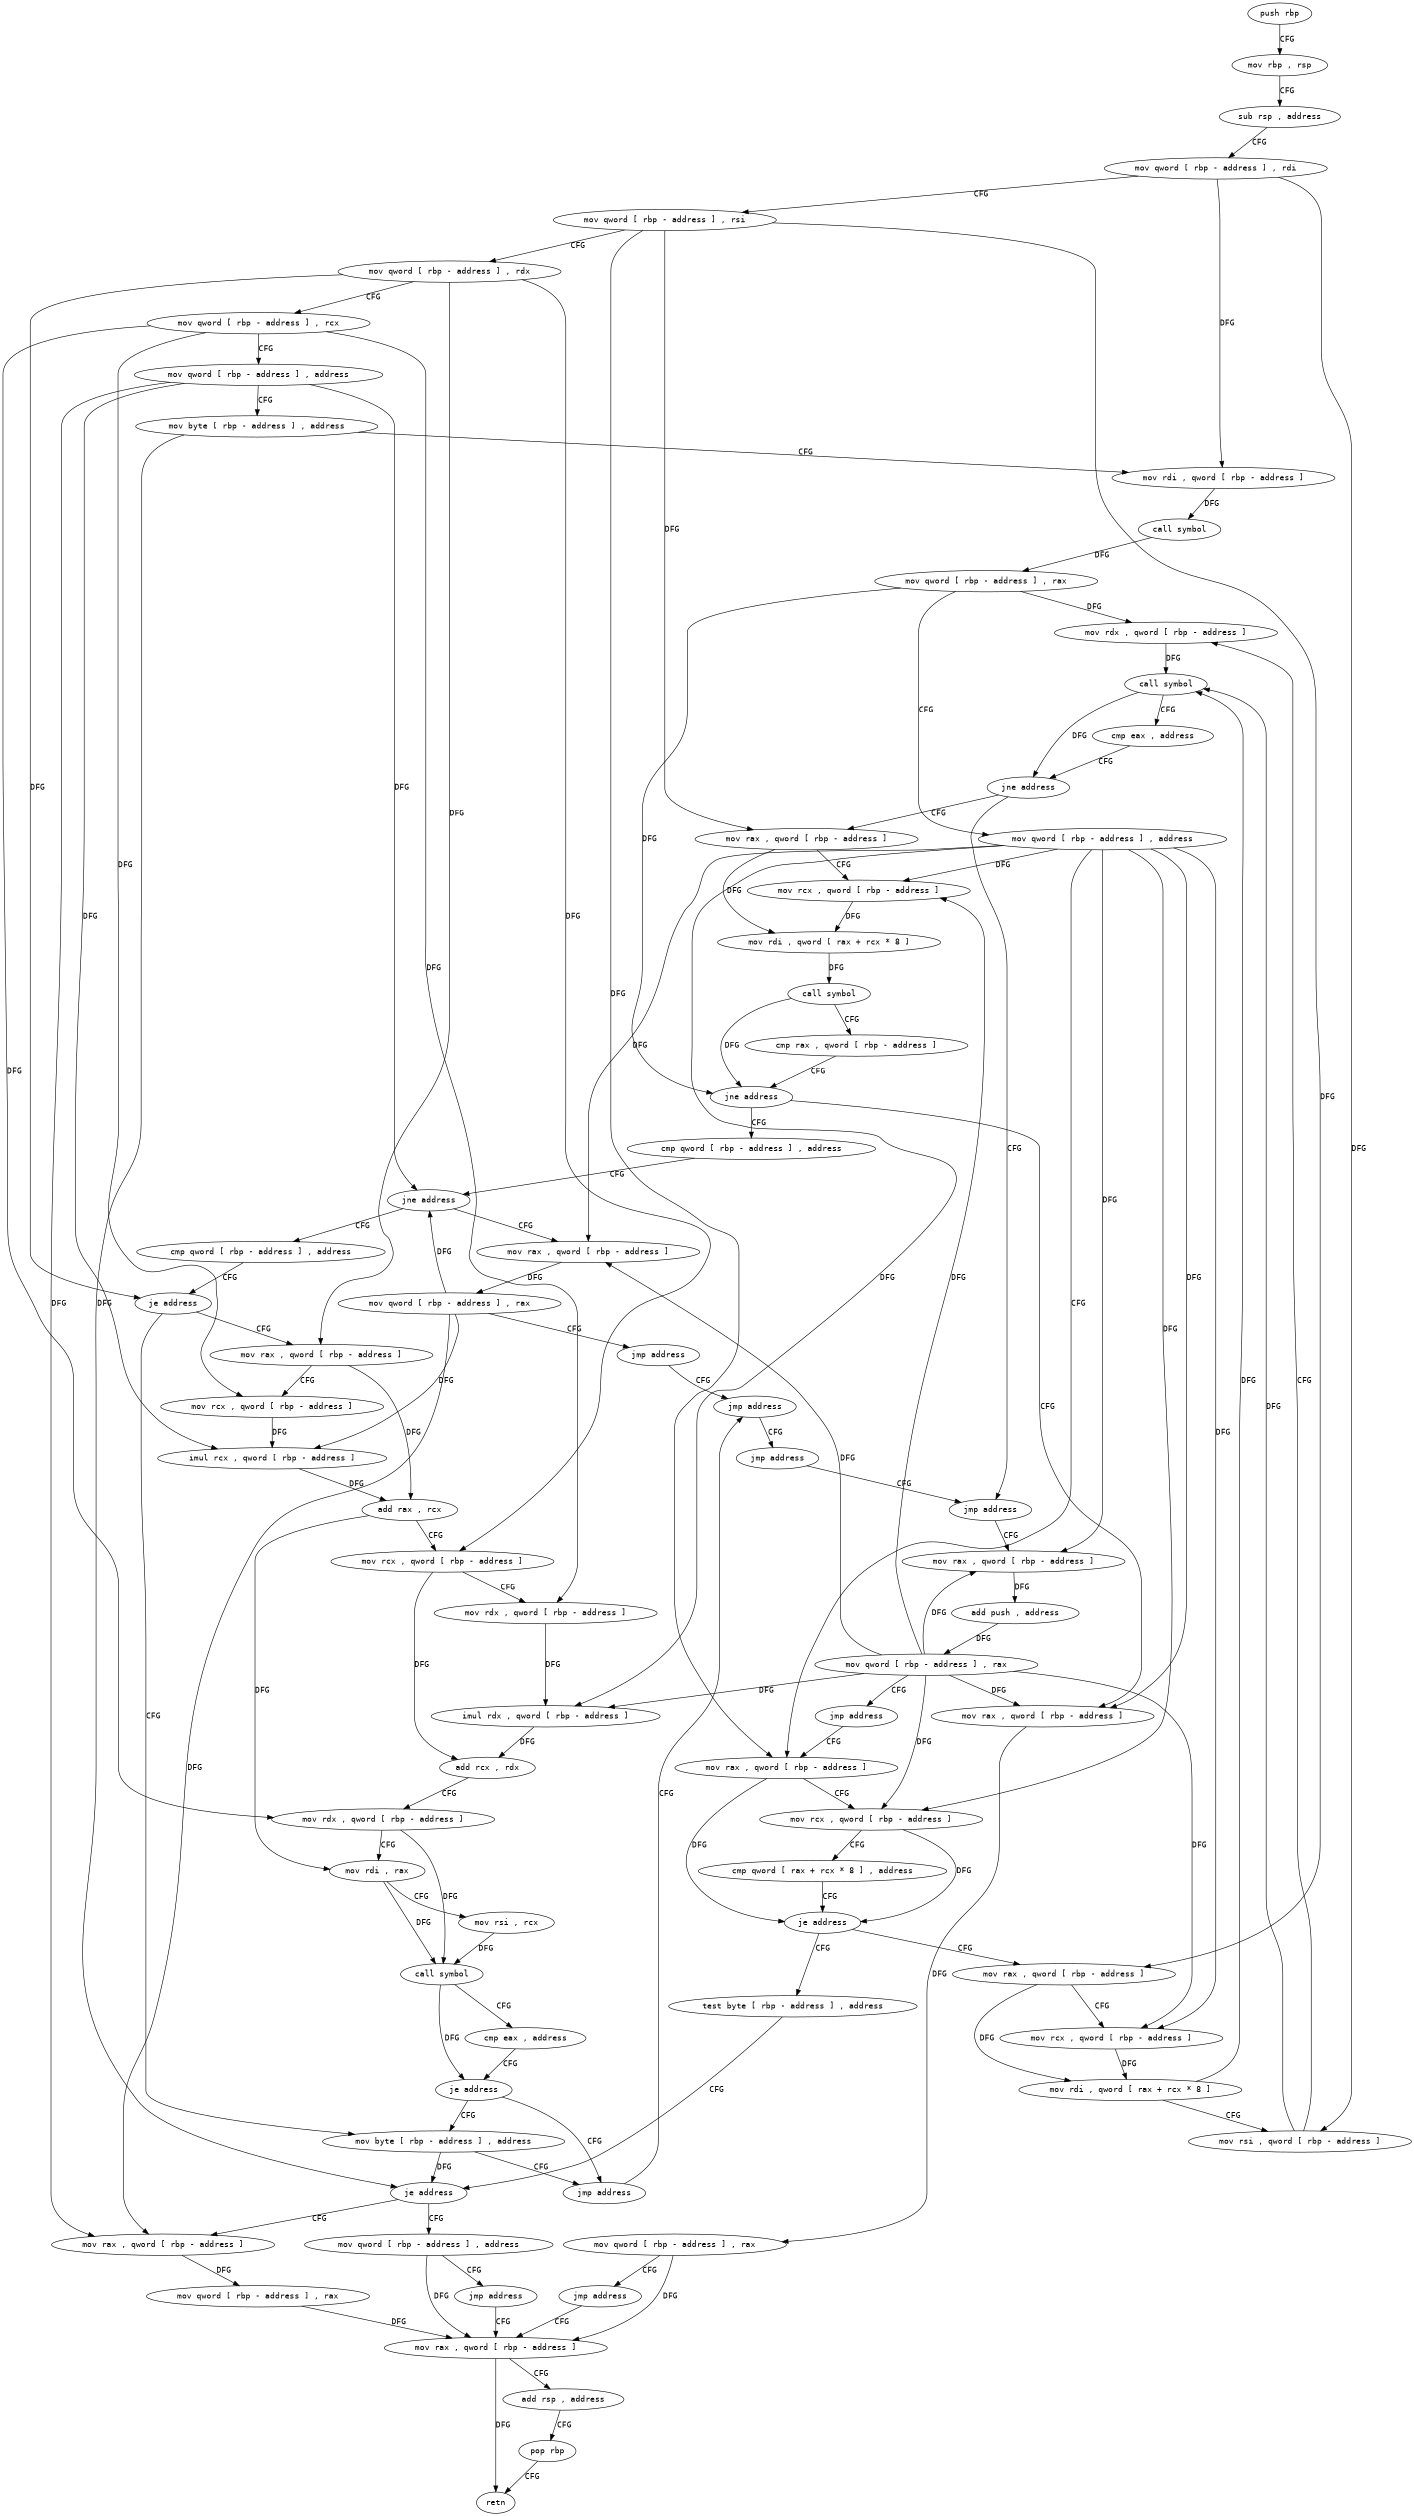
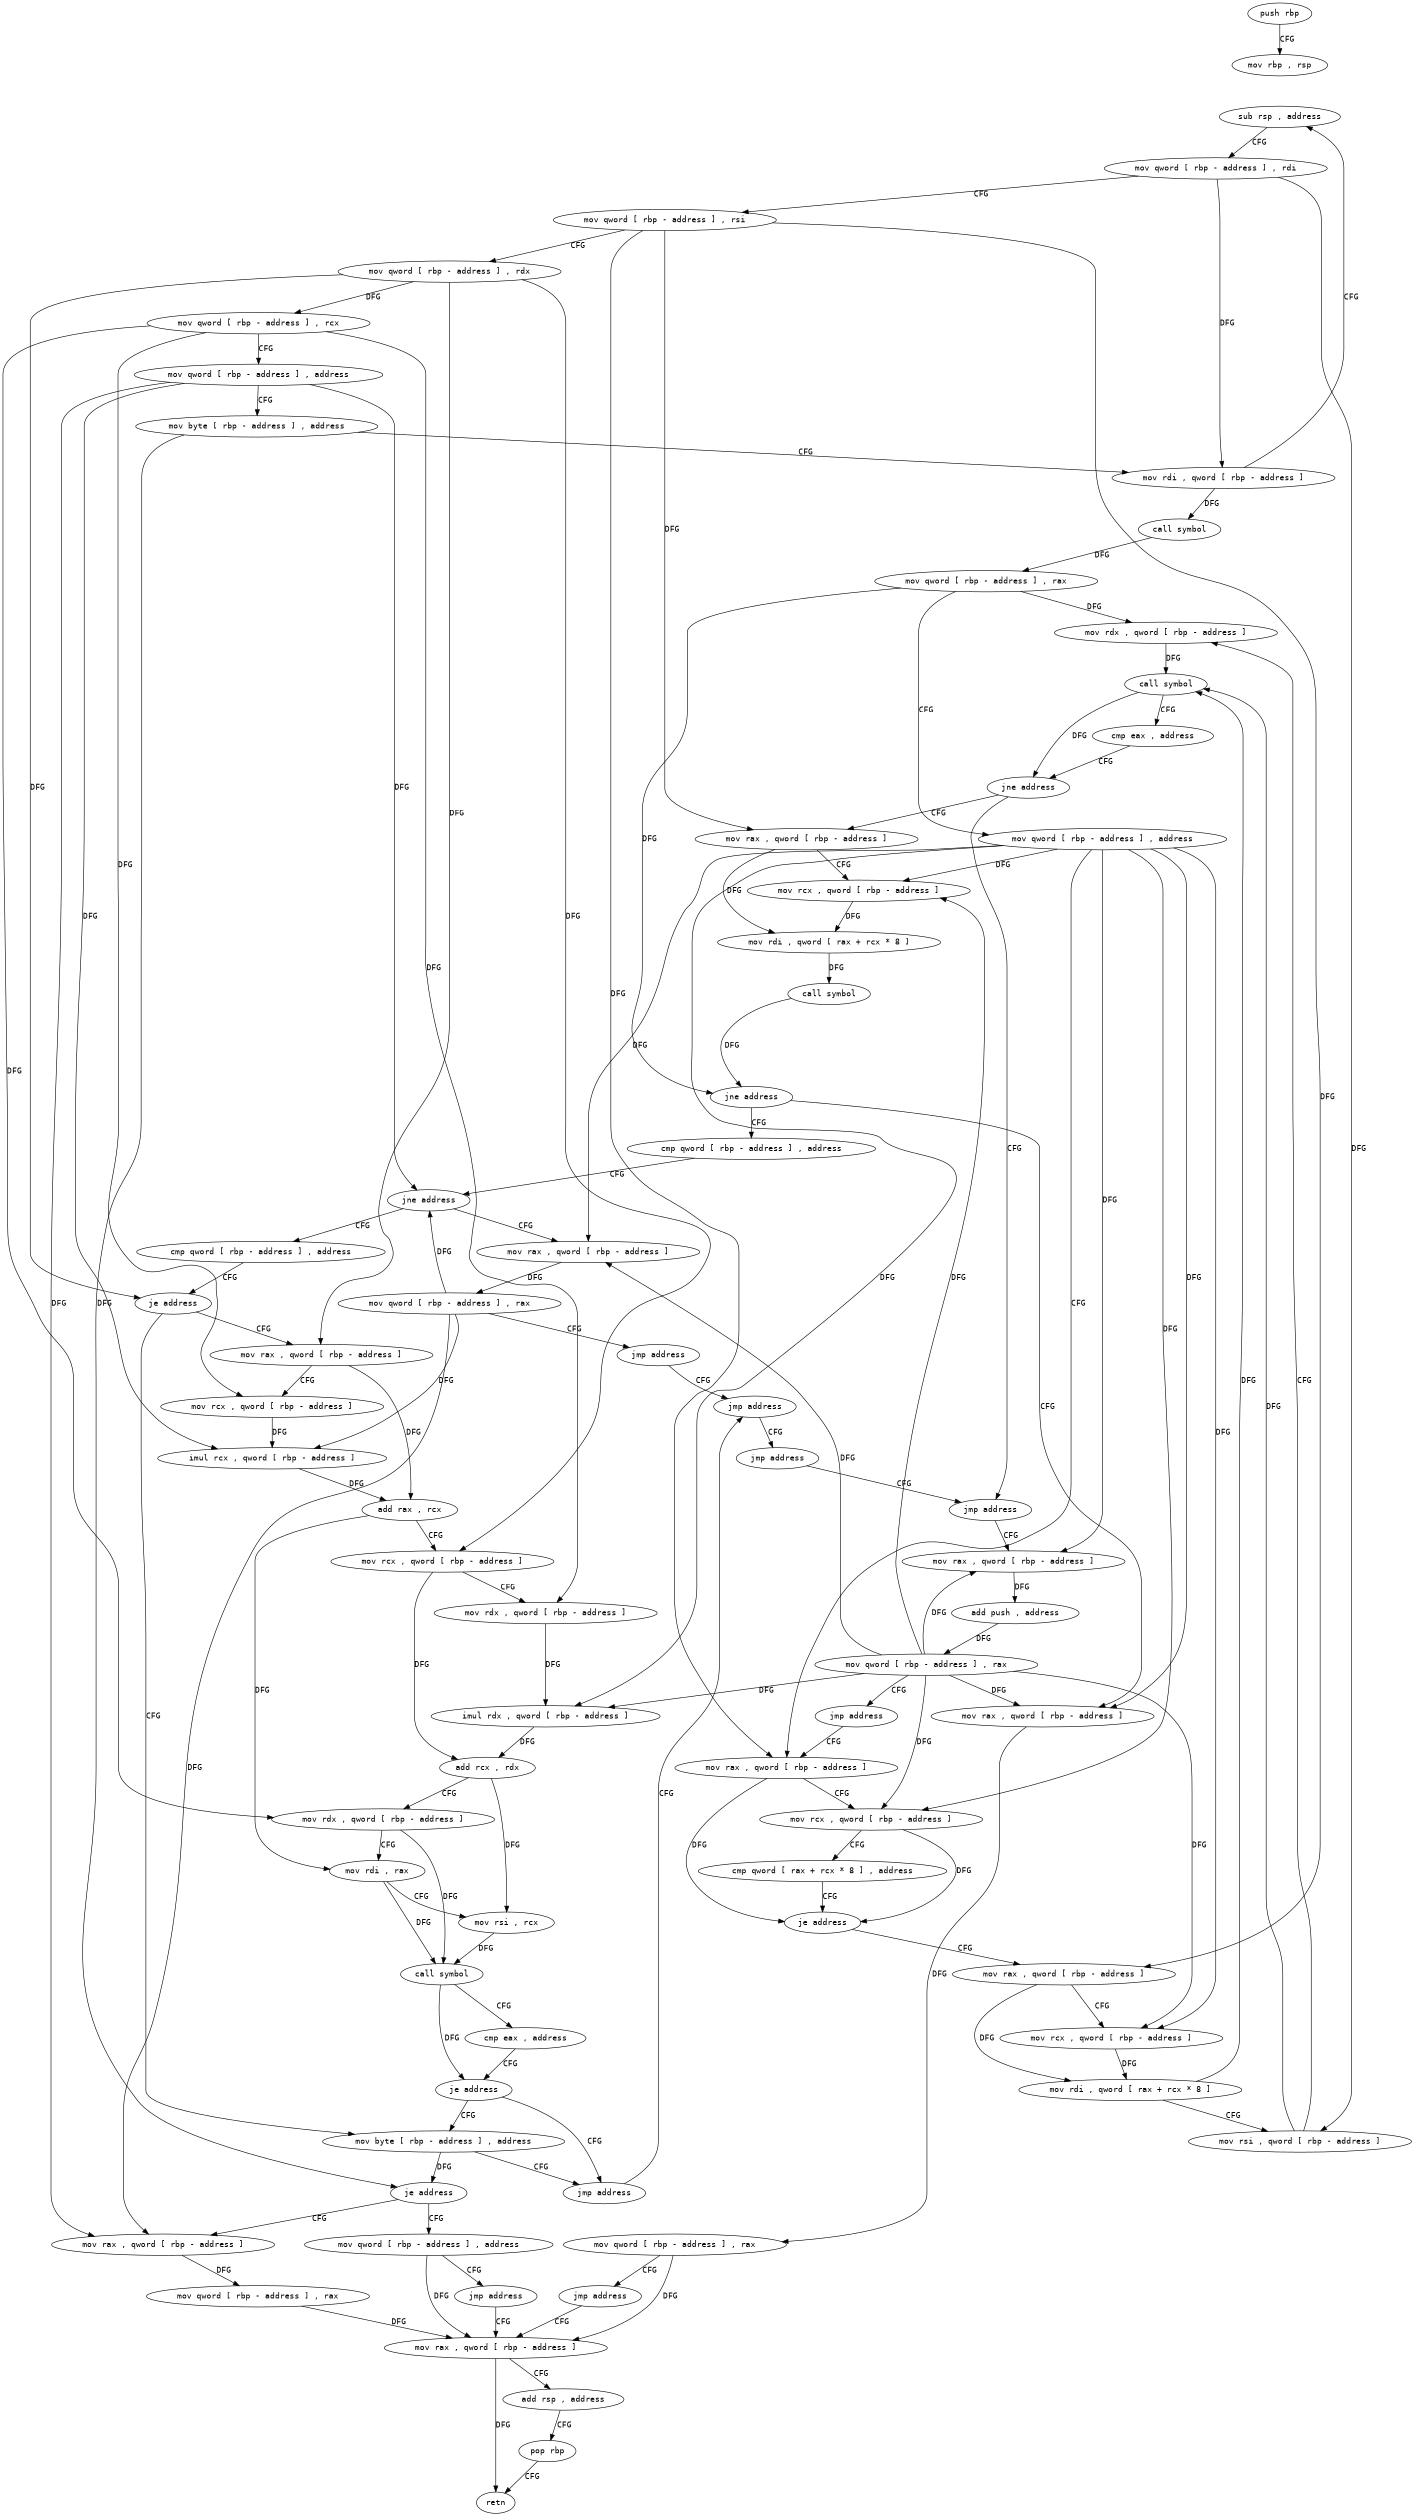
edge "mov rbp , rsp" -> "sub rsp , address": now "mov rdi , qword [ rbp - address ]" -> "sub rsp , address"
edge "mov qword [ rbp - address ] , rdx" -> "mov qword [ rbp - address ] , rcx": label "CFG" -> "DFG"
node "cmp rax , qword [ rbp - address ]": removed
edge "add rcx , rdx" -> "mov rsi , rcx": added, label "DFG"
node "test byte [ rbp - address ] , address": removed
